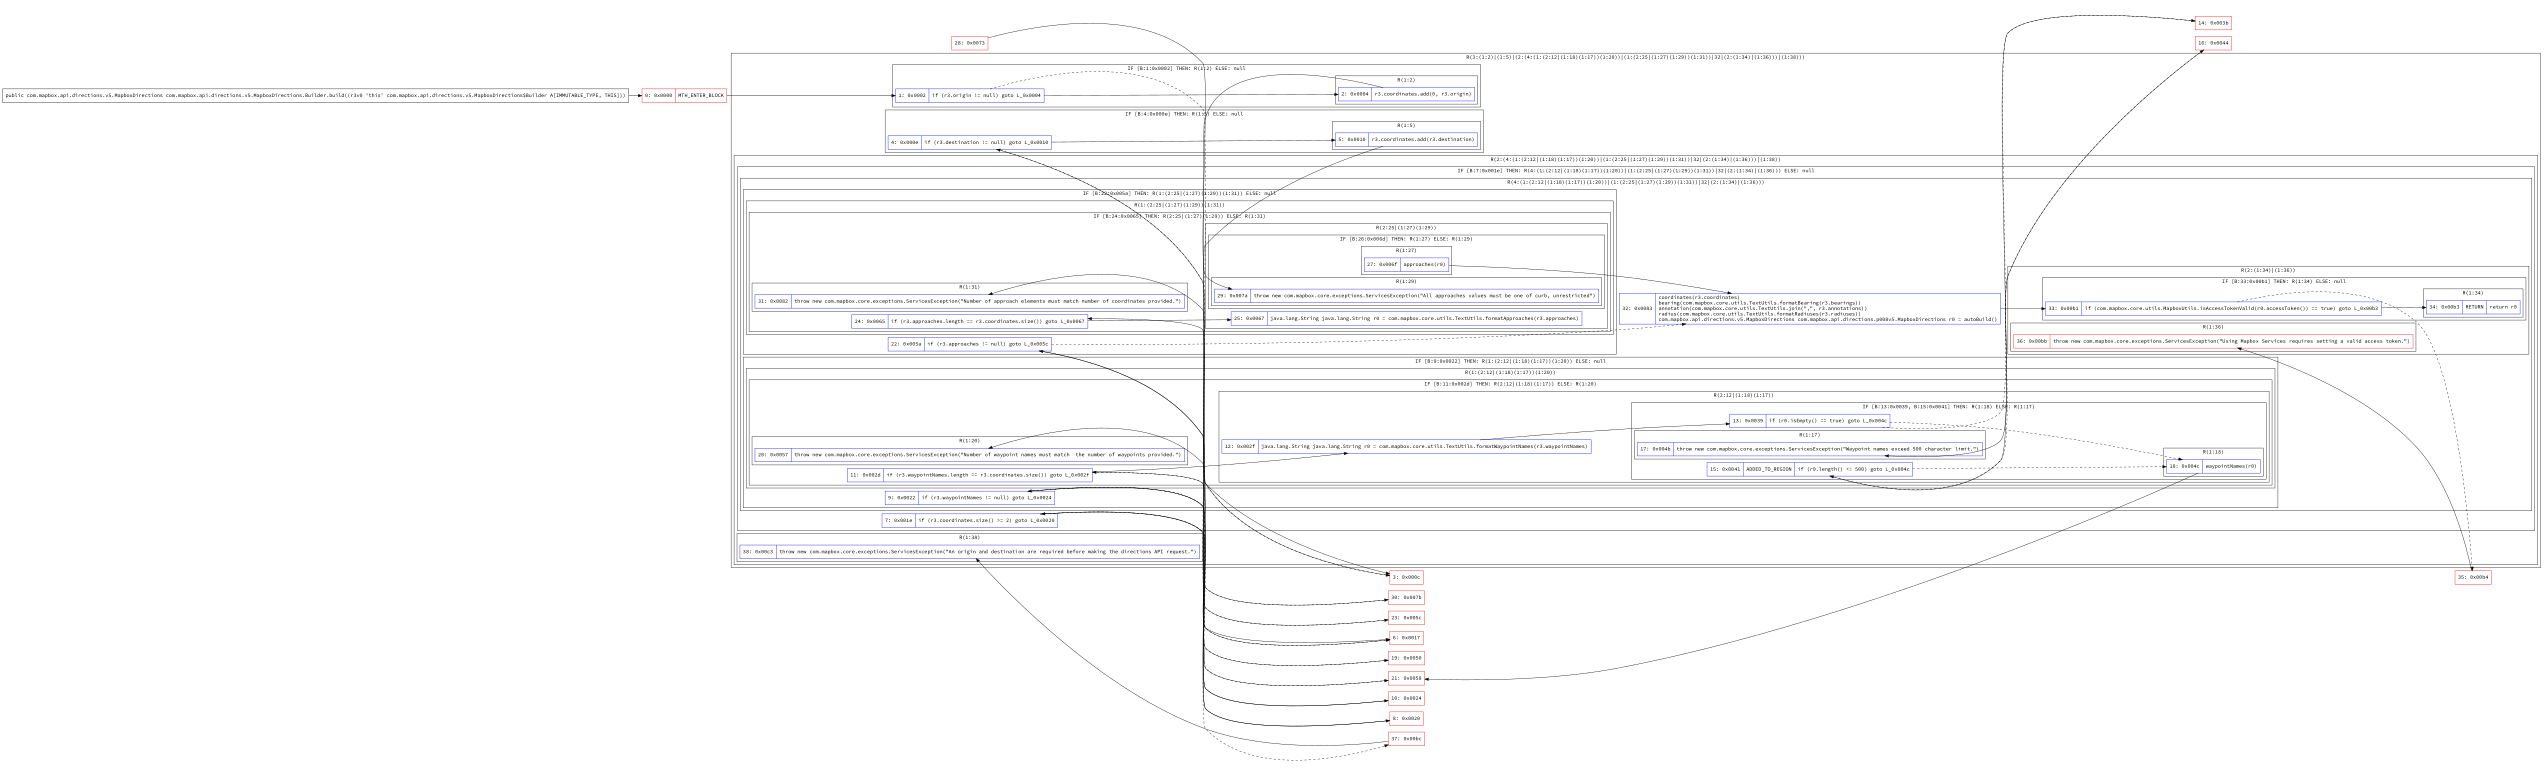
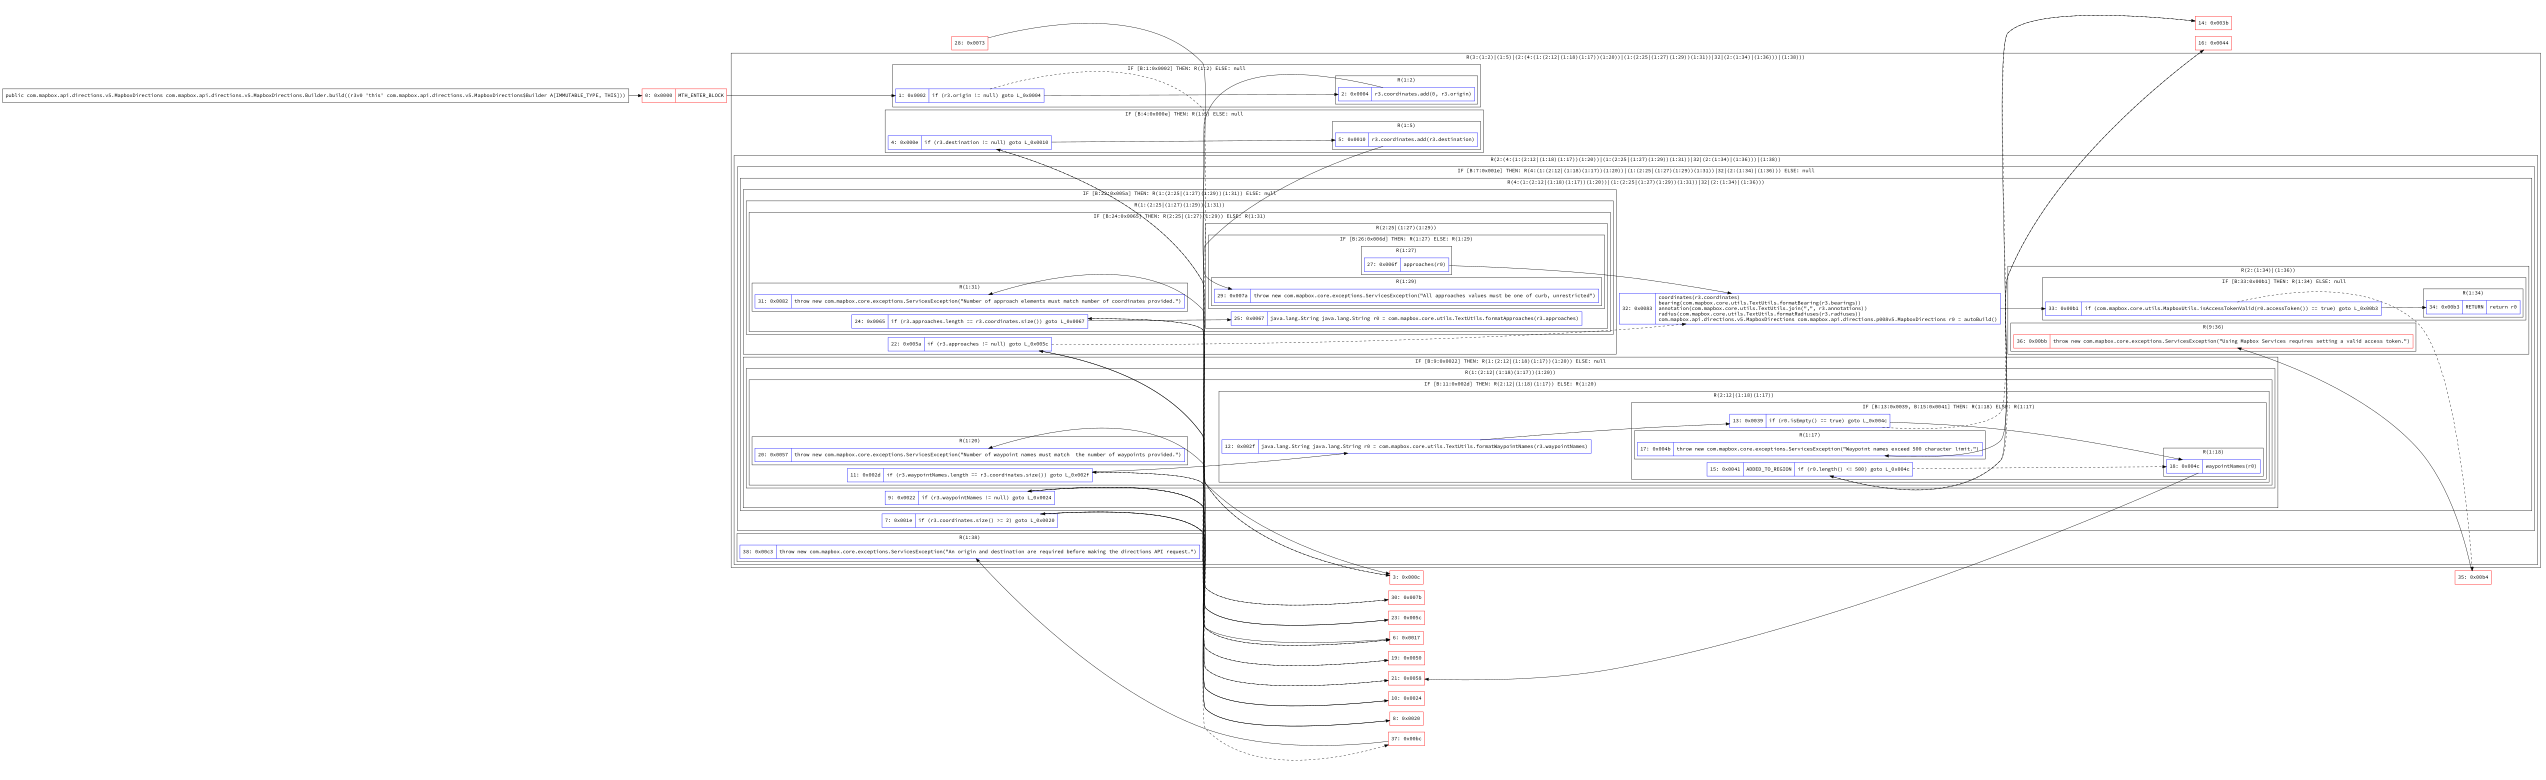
cluster "R(1:36)": label "R(1:36)" -> "R(9:36)"
edge "13: 0x0039" -> "18: 0x004c": style dashed -> solid
edge "23: 0x005c" -> "24: 0x0065": style dashed -> solid
